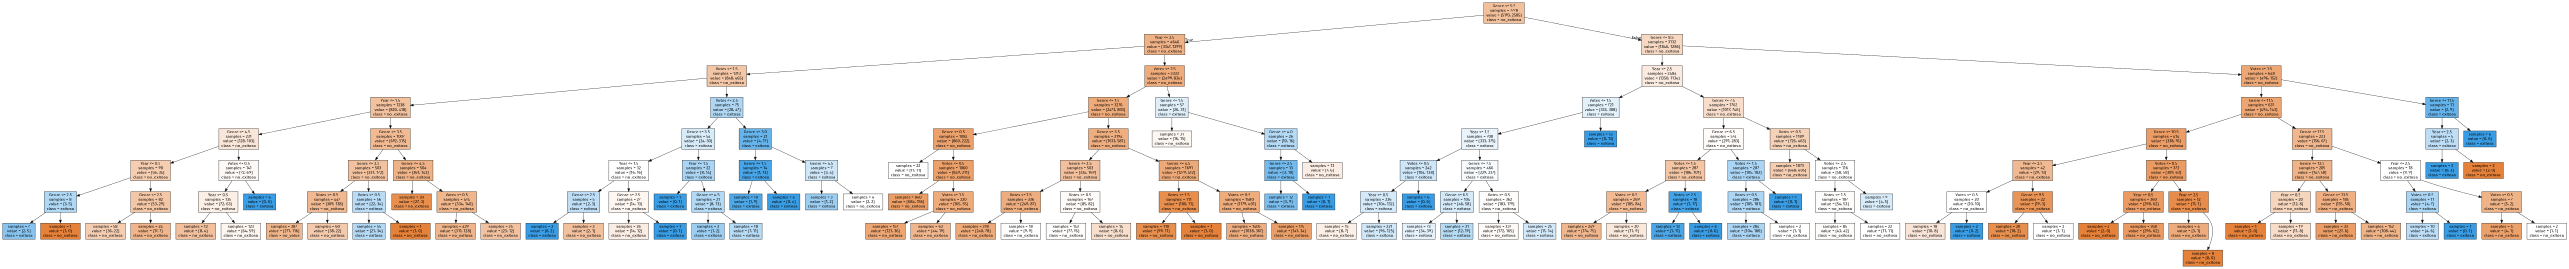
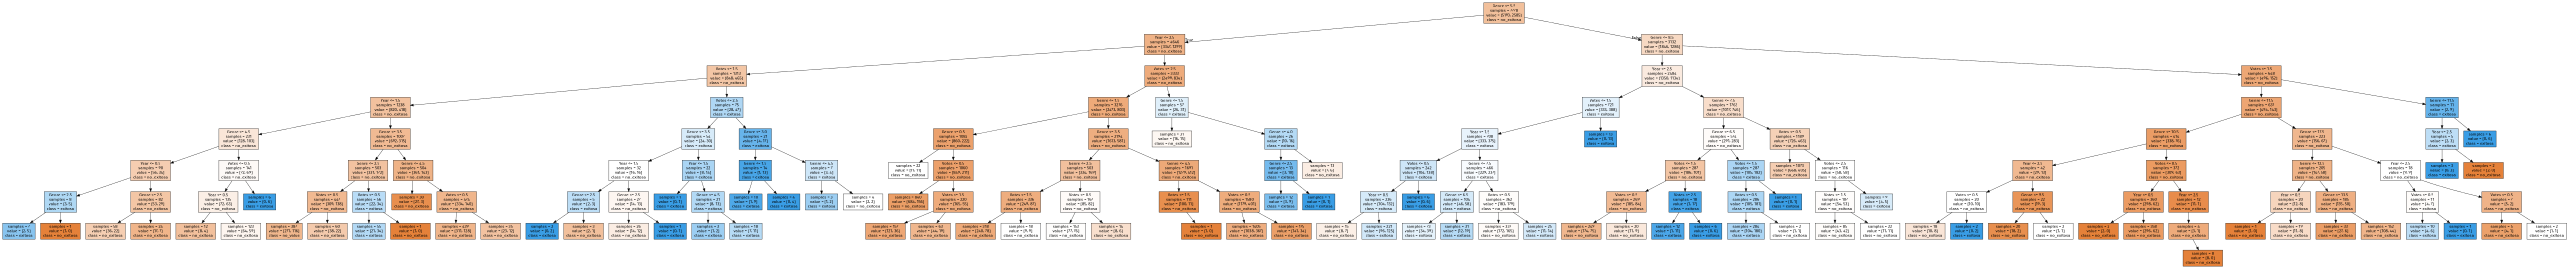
node "Votes <= 0.5 samples = 11 value = [4, 7] class = exitosa": fillcolor #399de56d -> #e5813906
edge "Year <= 2.5 samples = 12 value = [11, 1] class = no_exitosa" -> "samples = 8 value = [8, 0] class = no_exitosa": now "samples = 4 value = [3, 1] class = no_exitosa" -> "samples = 8 value = [8, 0] class = no_exitosa"
node "samples = 110 value = [99, 11] class = no_exitosa": removed
